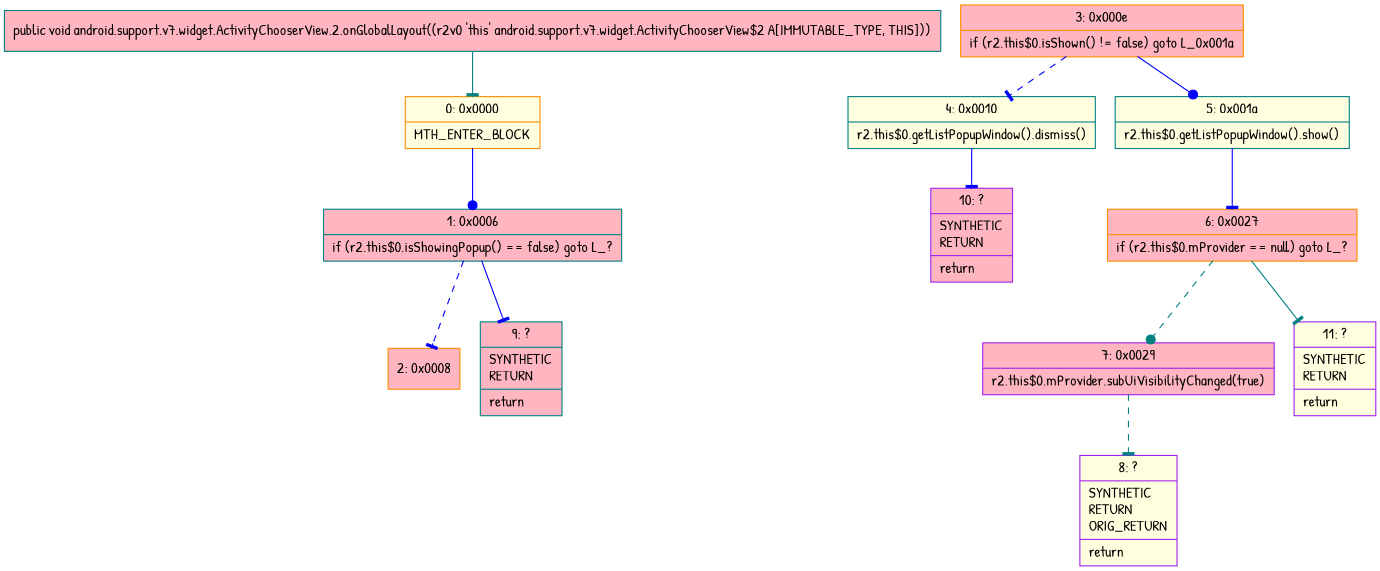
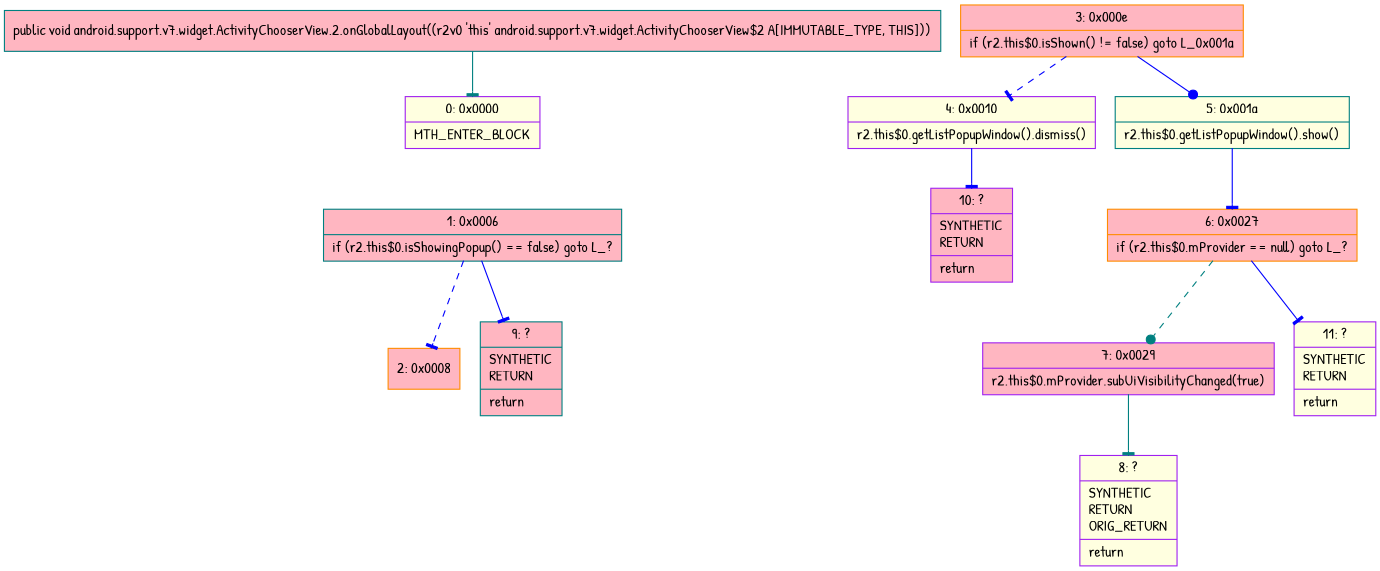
node "0: 0x0000": color darkorange -> purple
node "4: 0x0010": color teal -> purple
edge "0: 0x0000" -> "1: 0x0006": removed
edge "6: 0x0027" -> "11: ?": color teal -> blue
edge "7: 0x0029" -> "8: ?": style dashed -> solid
